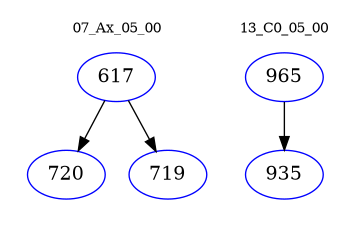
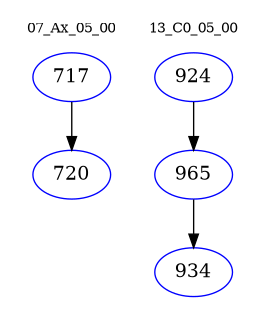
node "617": label "617" -> "717"
node "924": added
node "719": removed
node "935": label "935" -> "934"
